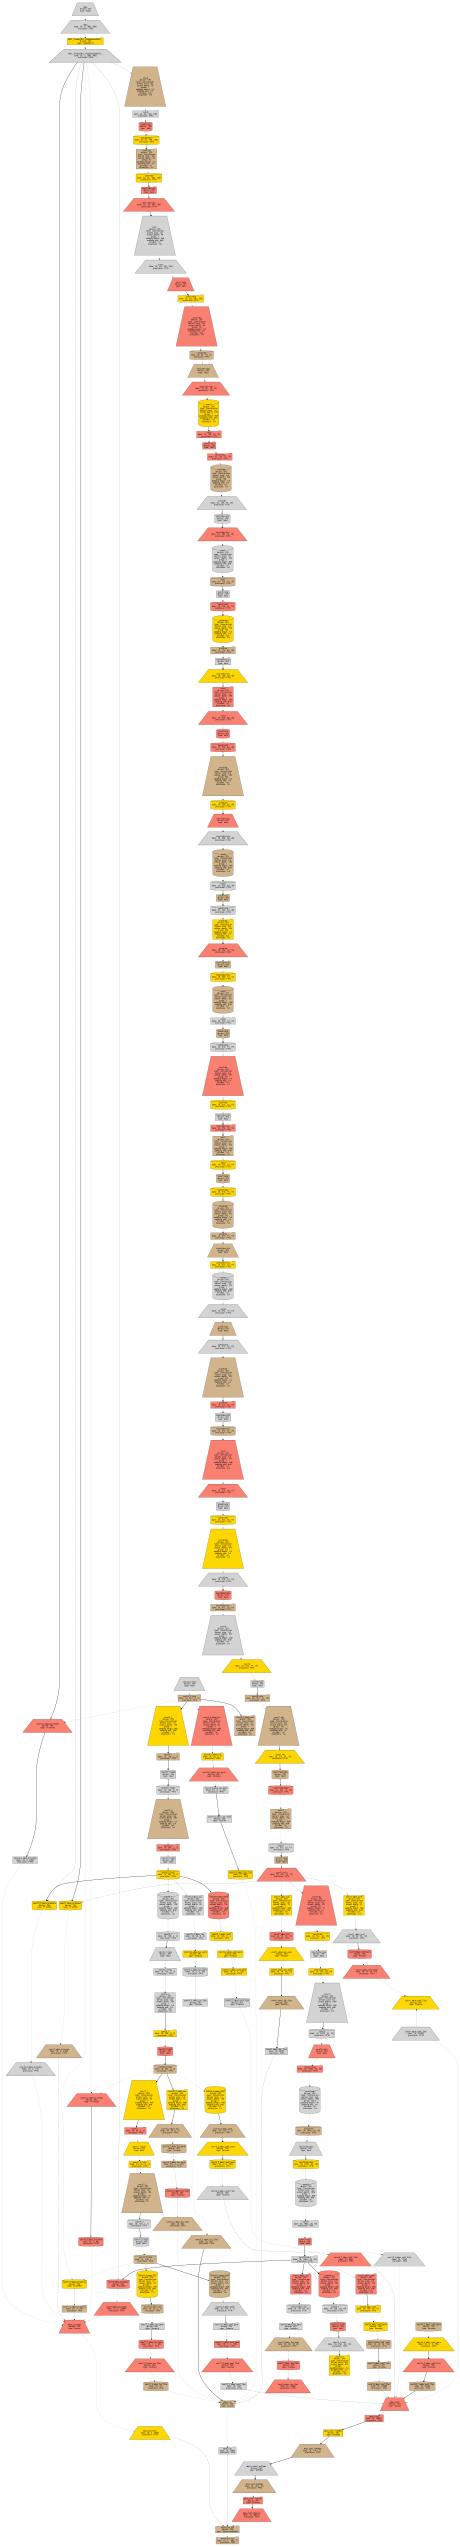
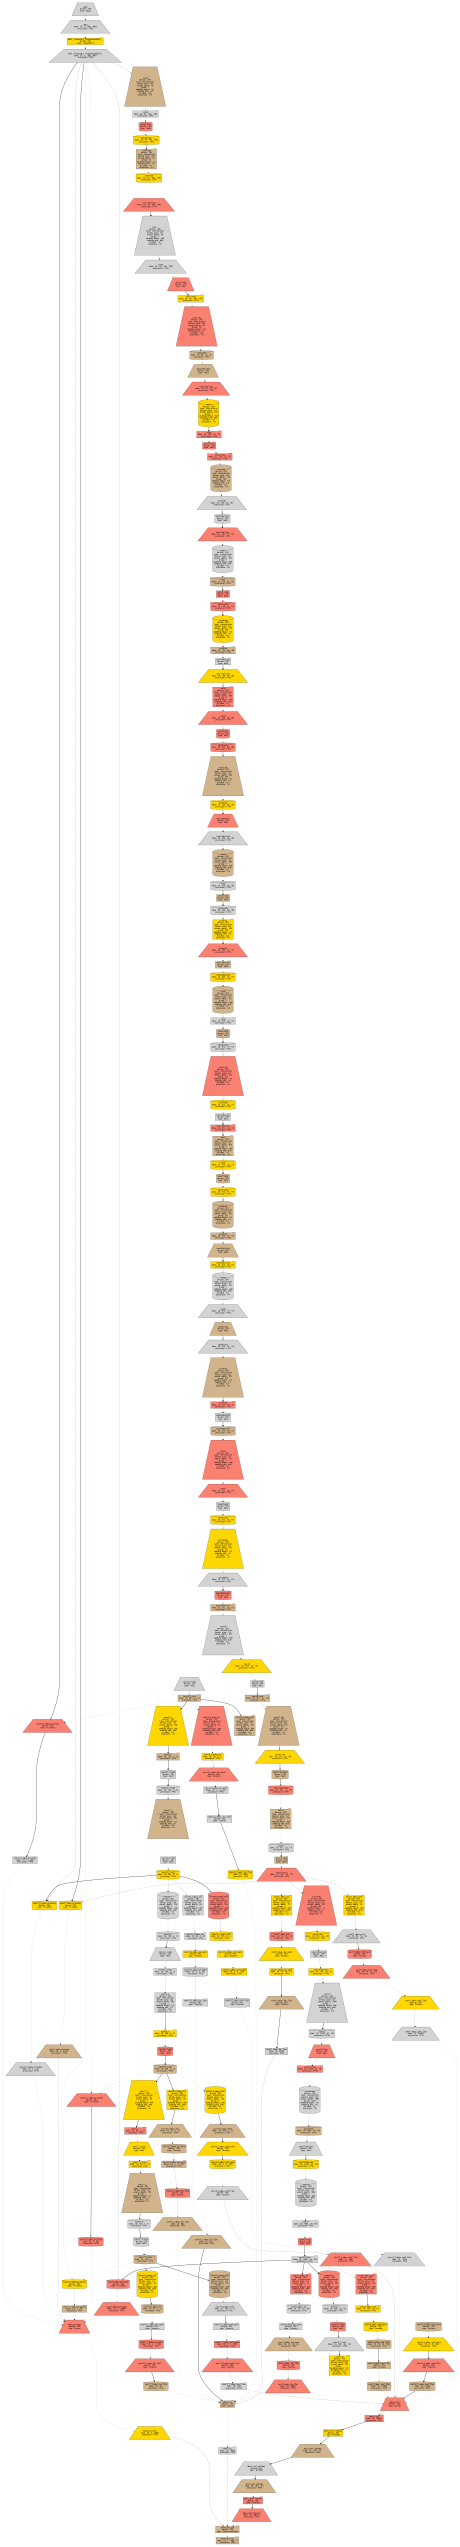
node "conv1/dw/relu device: CPU type: ReLU": removed
node "conv3/relu device: CPU type: ReLU": fillcolor lightgrey -> salmon
node "conv15_2 dims: [8, 256, 3, 3] precision: FP16": removed
edge "conv11_mbox_conf_flat dims: [8, 22743] precision: FP16" -> "conv11_mbox_conf_flat device: CPU type: Flatten": reversed
edge "conv17_2_mbox_loc_flat device: CPU type: Flatten" -> "conv17_2_mbox_loc_flat dims: [8, 24] precision: FP16": style dotted -> bold
node "mbox_output_softmax device: CPU type: SoftMax": label "mbox_output_softmax device: CPU type: SoftMax" -> "mbox_conf_softmax device: CPU type: SoftMax"
